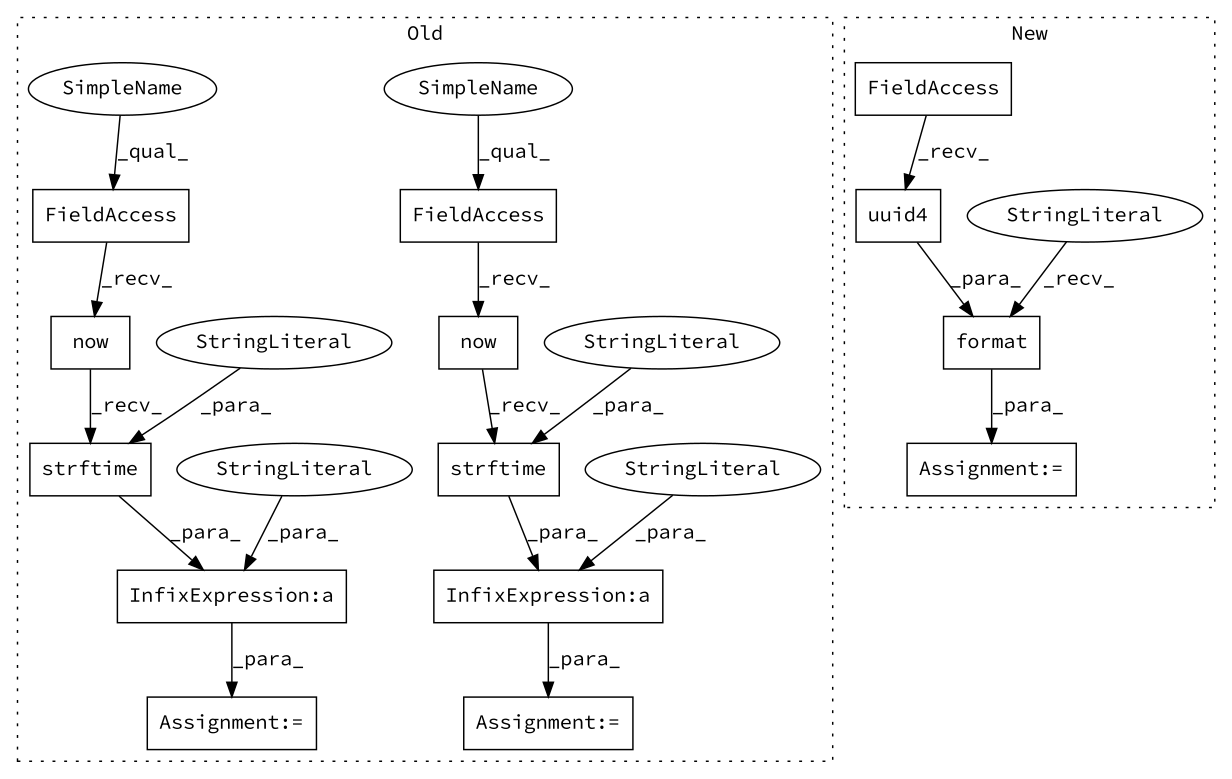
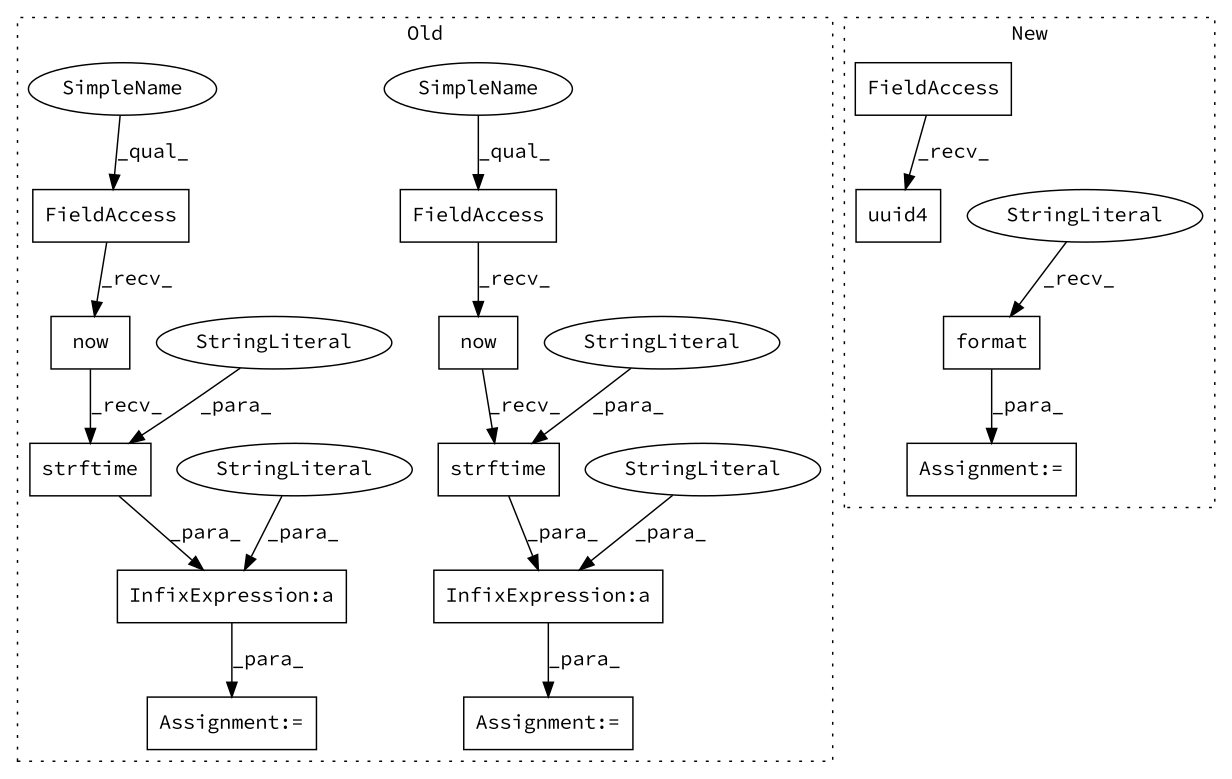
edge "uuid4" -> "format": removed, label "_para_"
